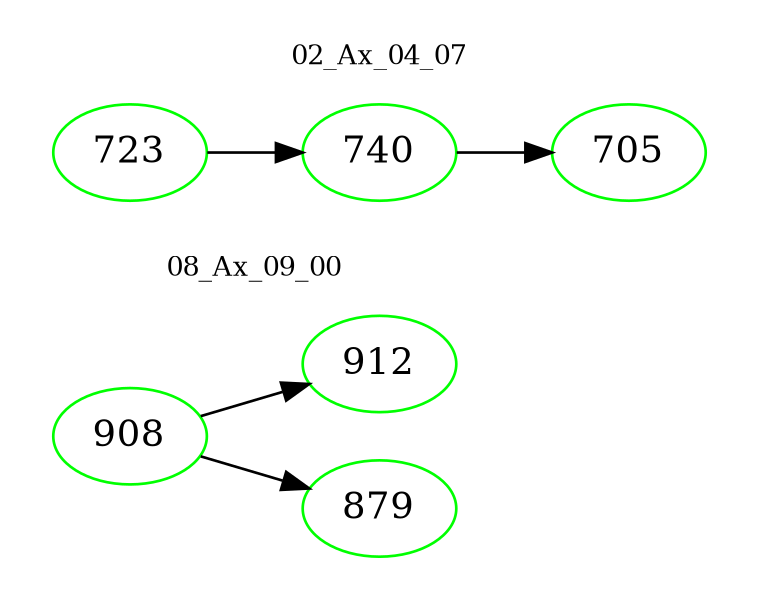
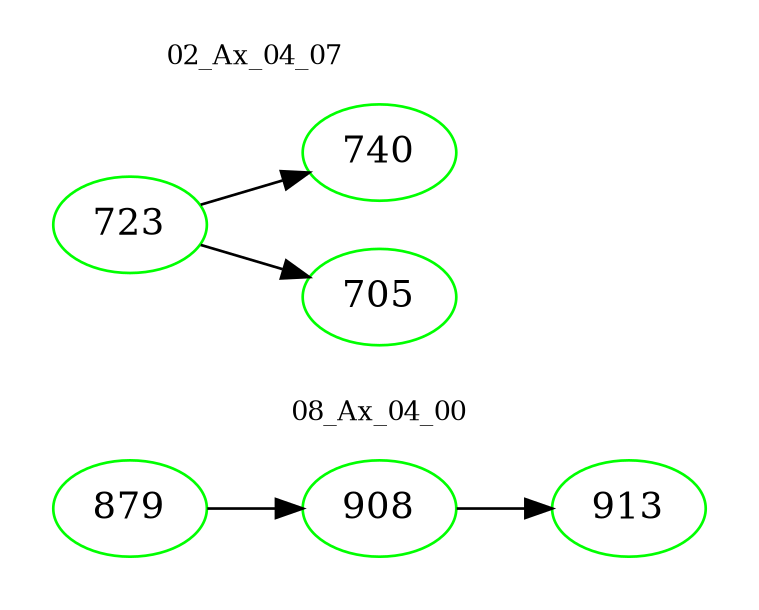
edge "740" -> "705": now "723" -> "705"
cluster "08_Ax_09_00": label "08_Ax_09_00" -> "08_Ax_04_00"
node "912": label "912" -> "913"
edge "908" -> "879": reversed
